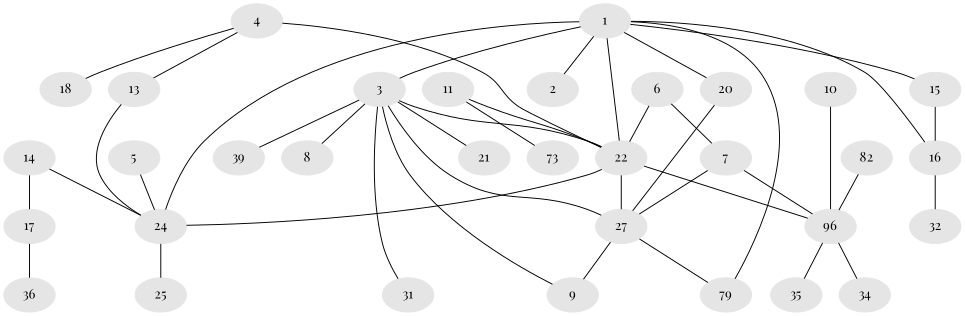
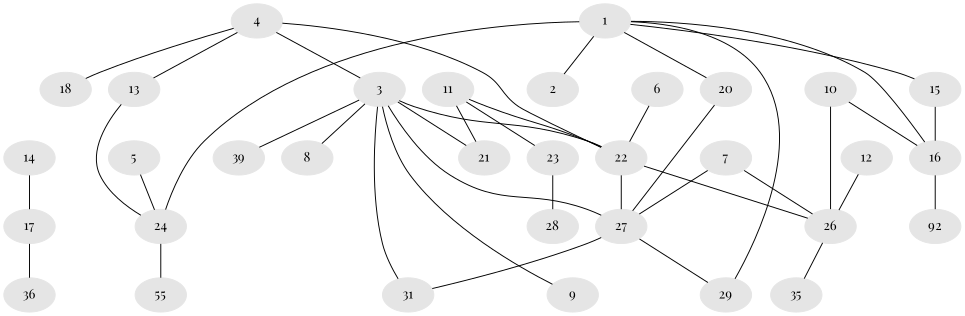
edge "1" -- "3": now "4" -- "3"
edge "1" -- "22": removed
edge "6" -- "7": removed
edge "10" -- "16": added
edge "11" -- "21": added
node "73": label "73" -> "23"
node "82": label "82" -> "12"
edge "14" -- "24": removed
edge "22" -- "24": removed
node "28": added
node "96": label "96" -> "26"
node "32": label "32" -> "92"
edge "27" -- "9": now "27" -- "31"
node "25": label "25" -> "55"
node "79": label "79" -> "29"
node "34": removed
